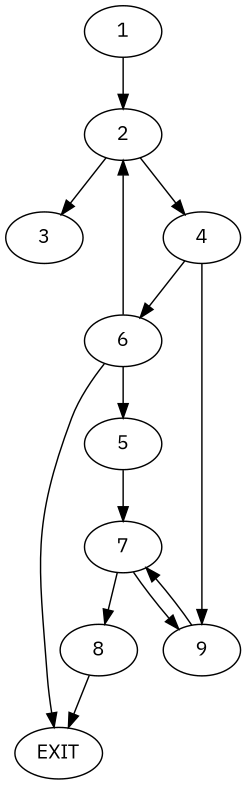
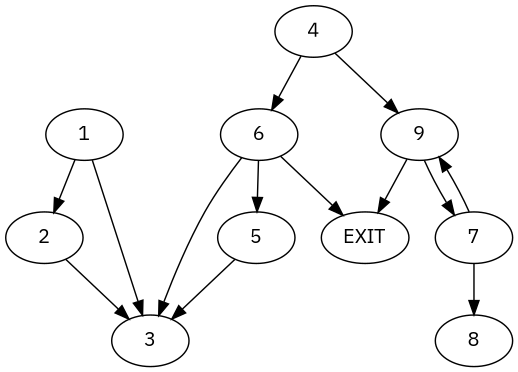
edge "2" -> "4": removed
edge "1" -> "3": added
edge "6" -> "2": now "6" -> "3"
edge "5" -> "7": now "5" -> "3"
edge "8" -> "EXIT": now "9" -> "EXIT"
